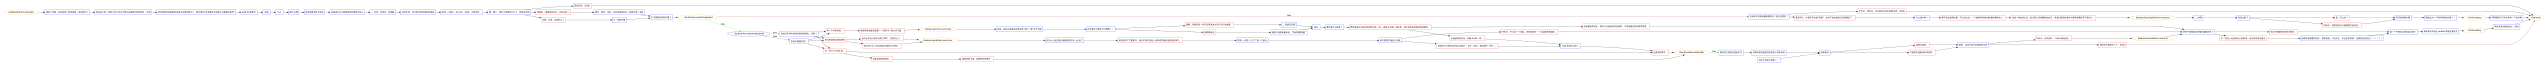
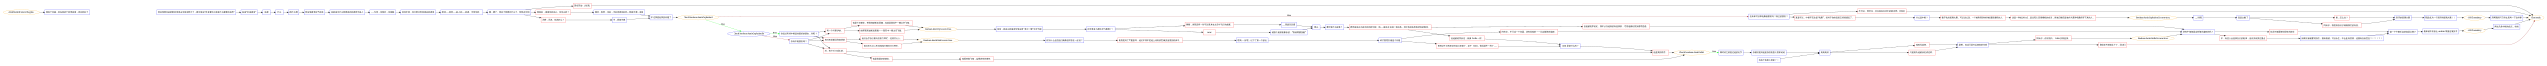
node "我在桌上的一些纸上写了些关于我正在做的代码的笔记，对吧": removed
node "他是个好朋友，帮我驾驶航道星舰，也就是我其中一艘太空飞船。": added
node "就两艘哈哈": label "就两艘哈哈" -> "now"
